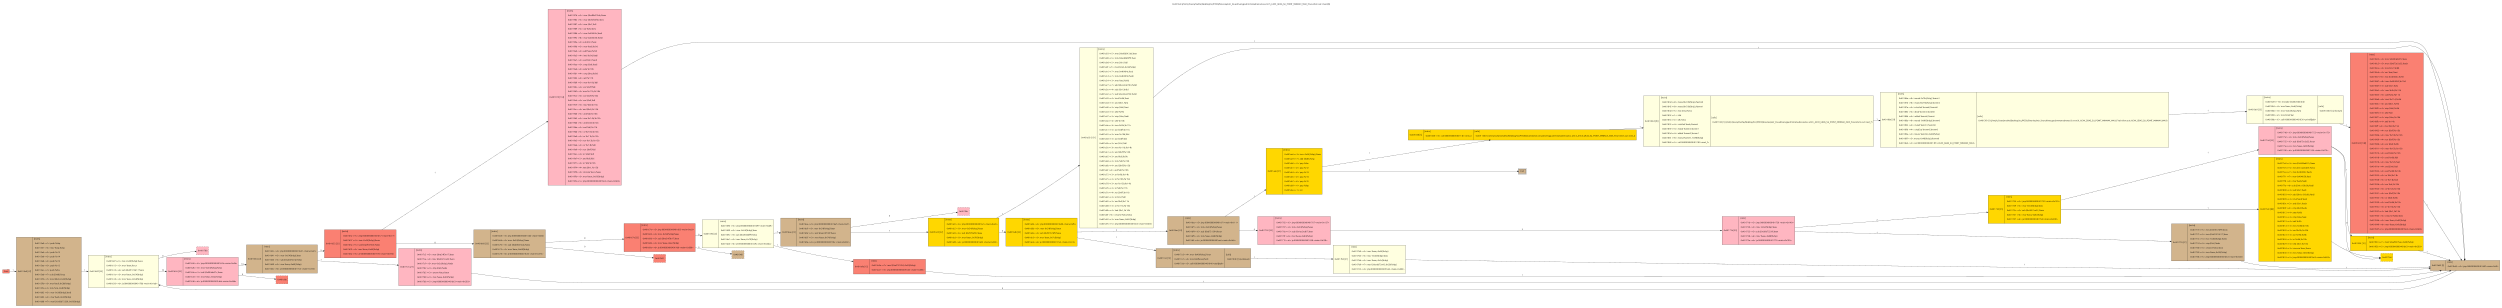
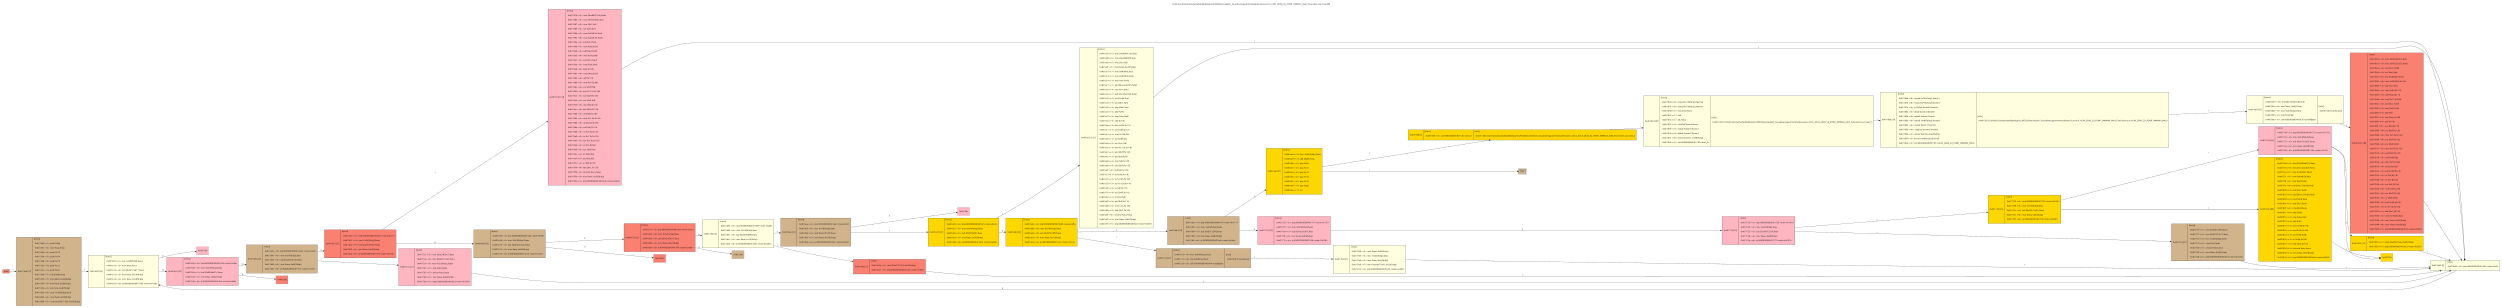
node "0x401b63 [5]": fillcolor tan -> lightyellow
